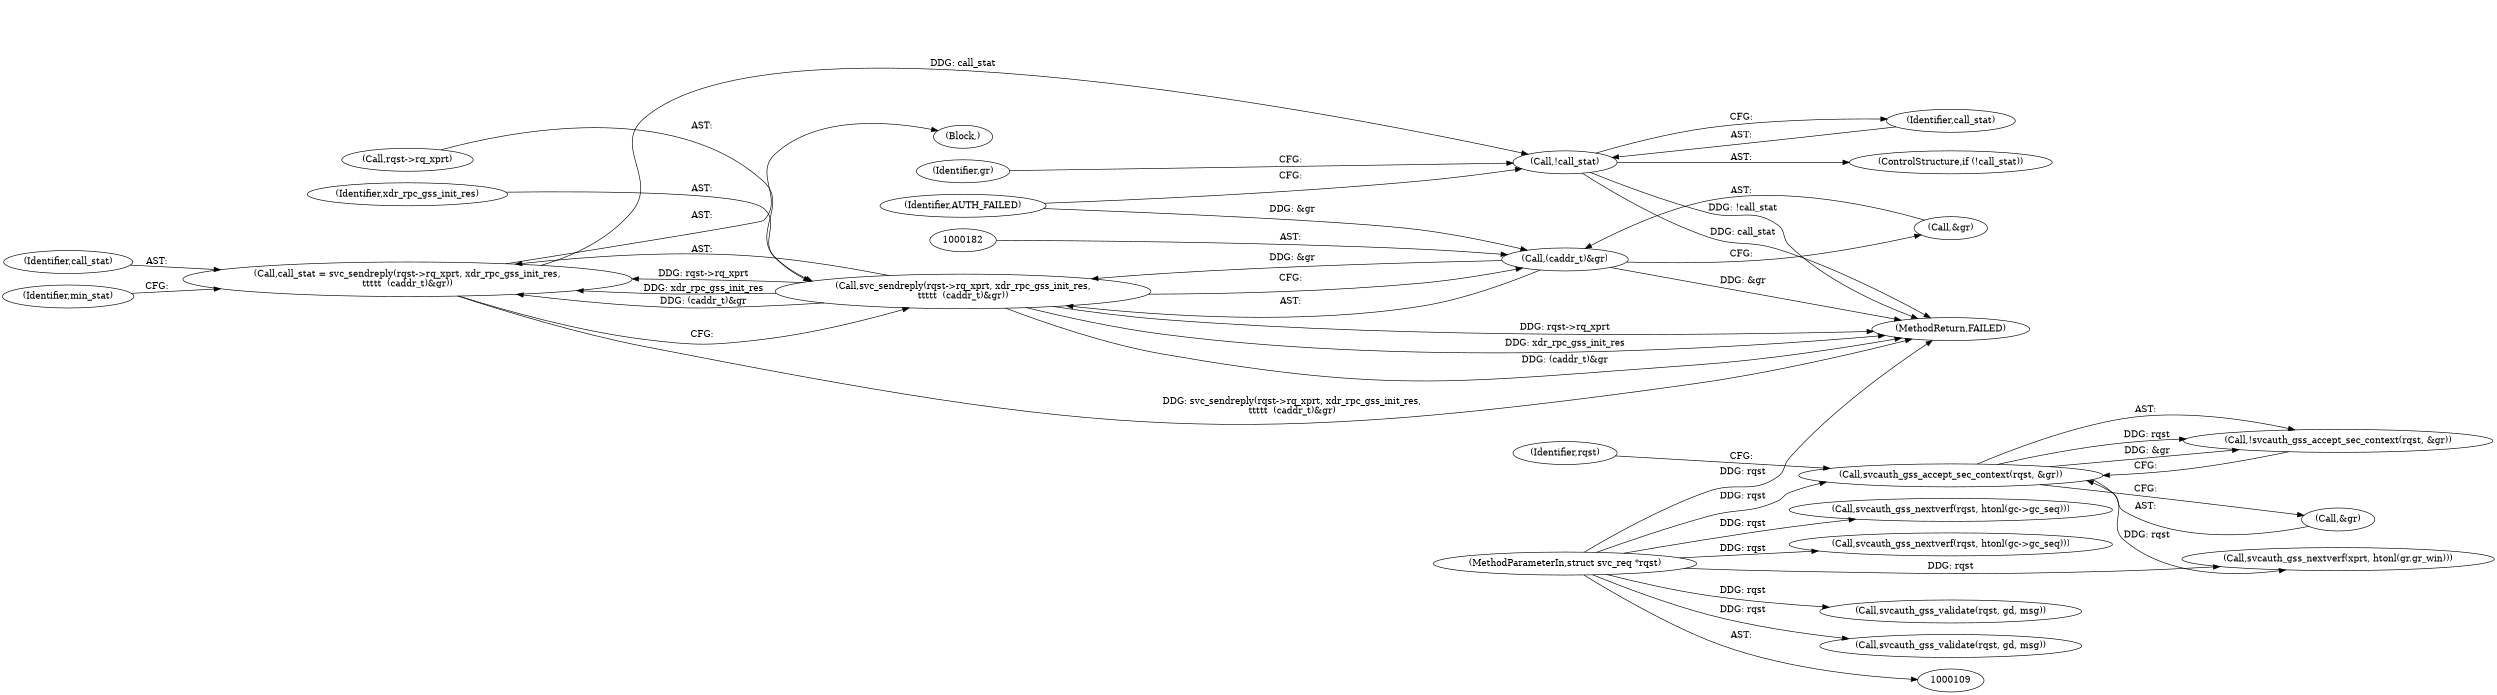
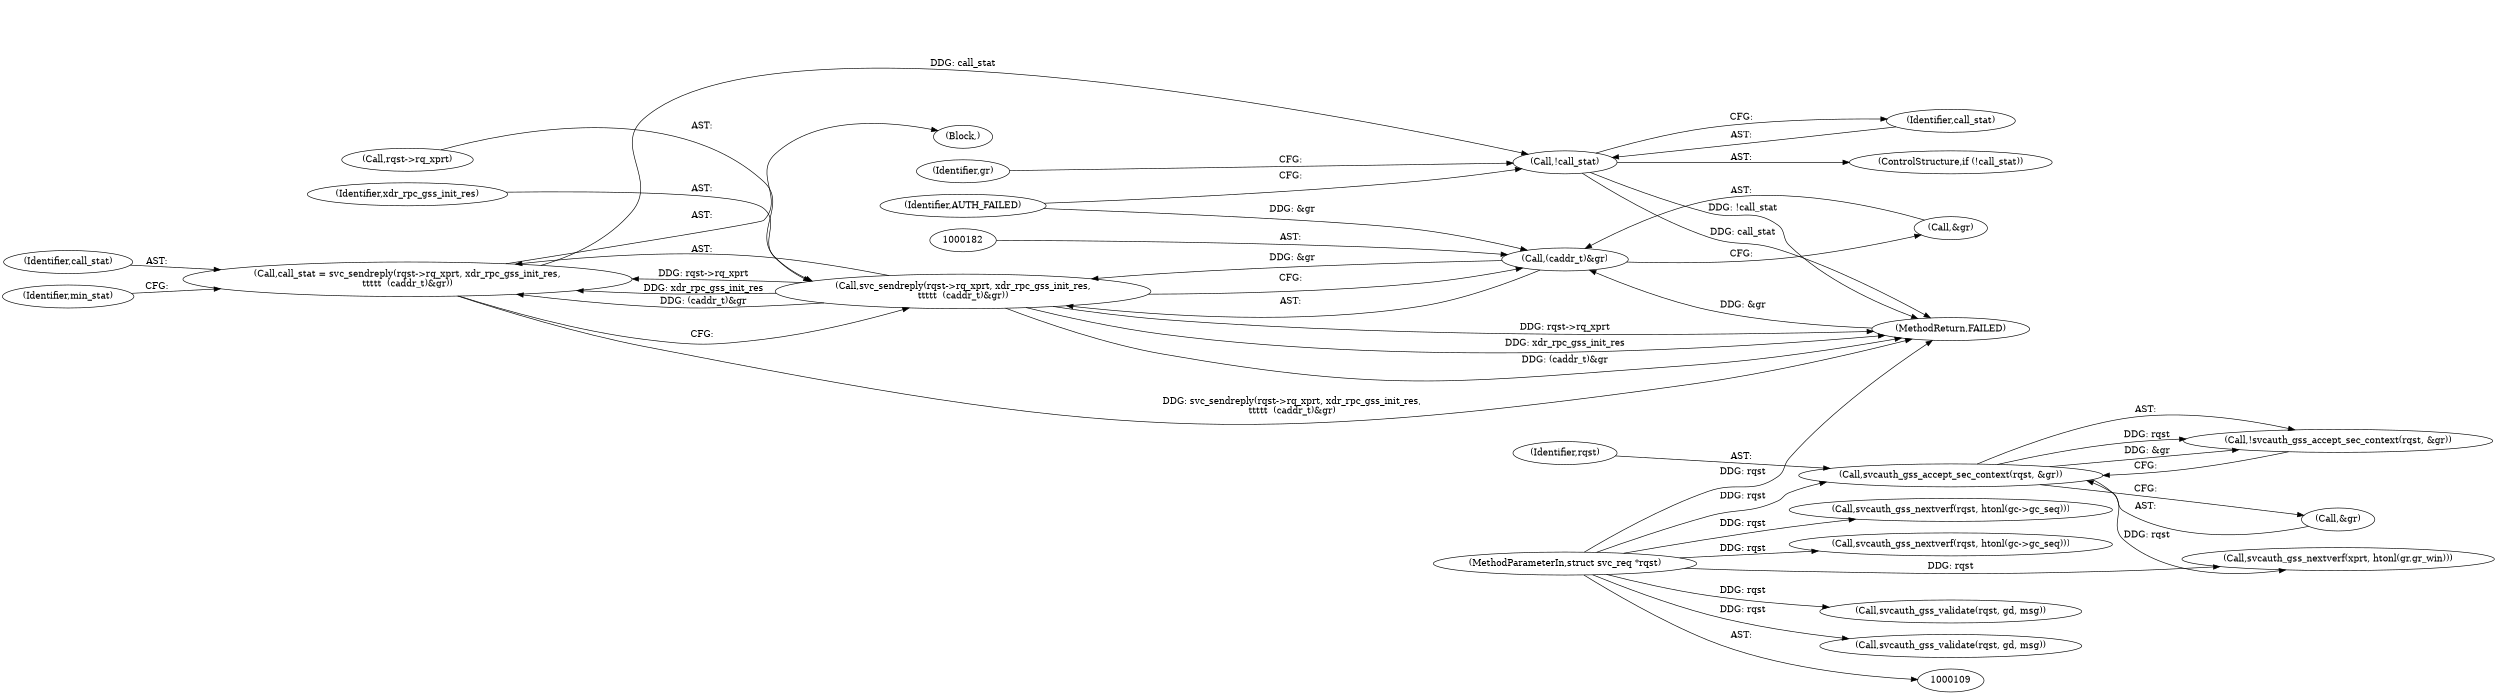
edge "(Call,(caddr_t)&gr)" -> "(MethodReturn,FAILED)": reversed
edge "(Identifier,rqst)" -> "(Call,svcauth_gss_accept_sec_context(rqst, &gr))": label "CFG: " -> "AST: "
